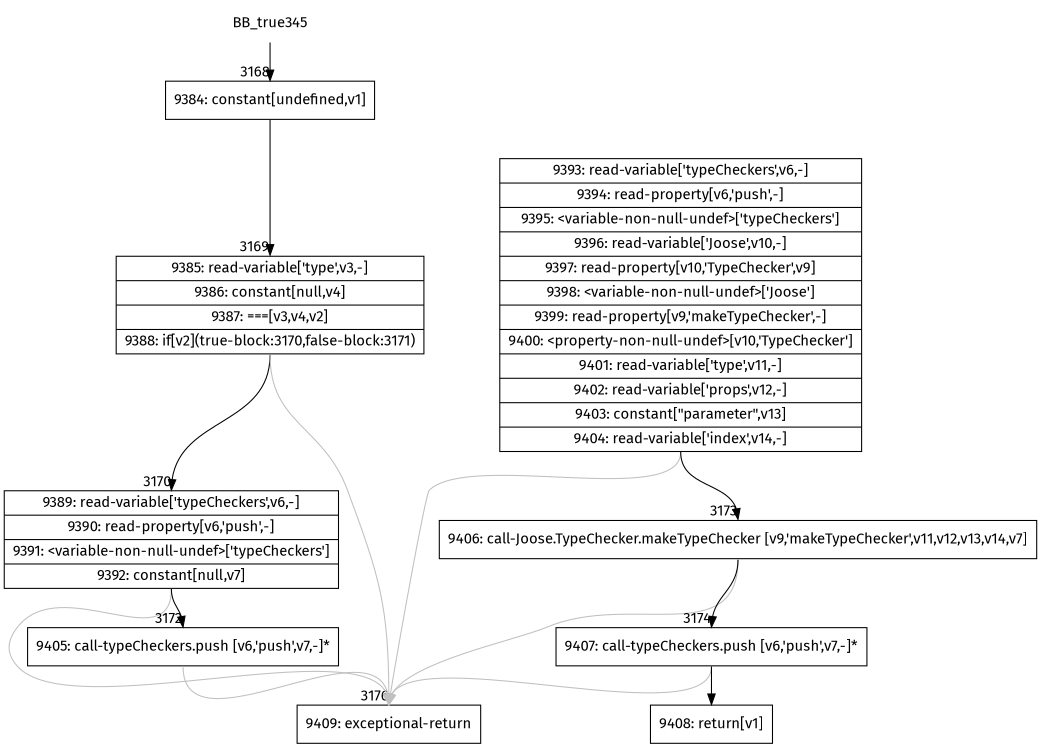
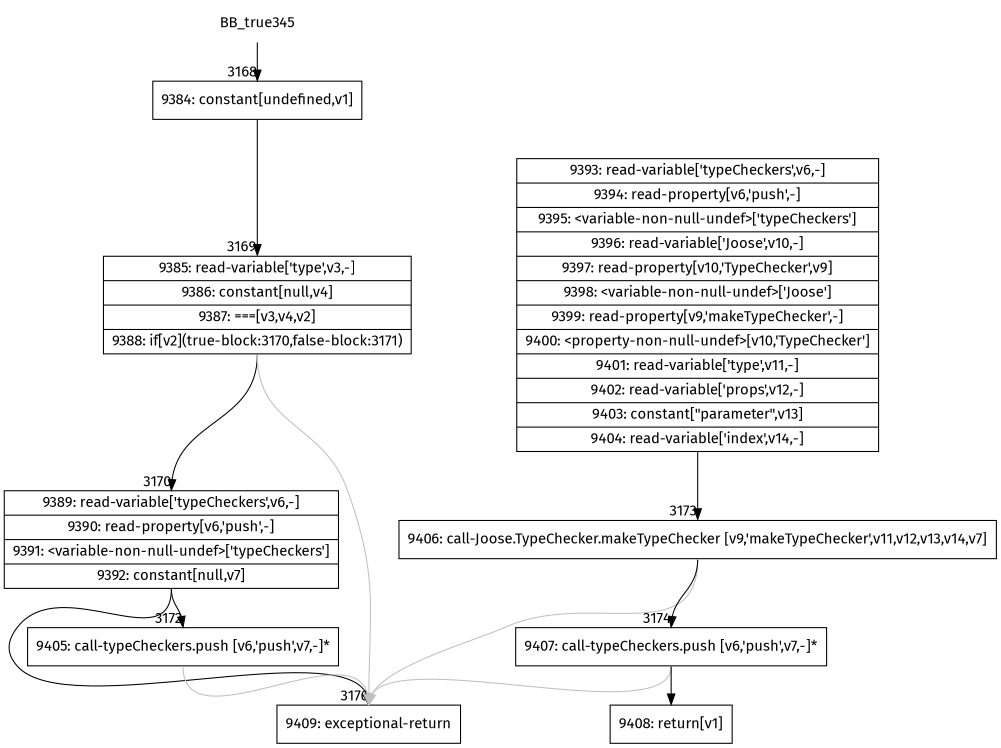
edge "9393: read-variable['typeCheckers',v6,-]" -> "9409: exceptional-return": removed
edge "9389: read-variable['typeCheckers',v6,-]" -> "9409: exceptional-return": color gray -> black
